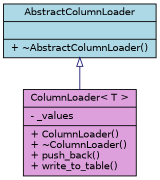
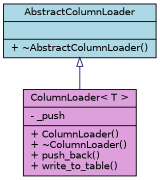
node "ColumnLoader< T >": text "- _values" -> "- _push"
